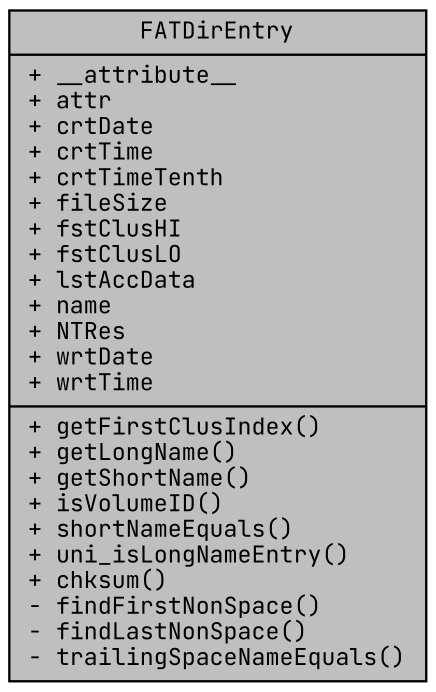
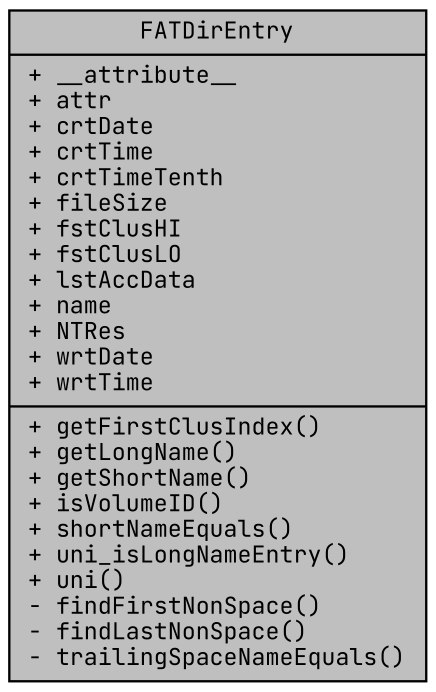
node "FATDirEntry": text "+ chksum()" -> "+ uni()"
